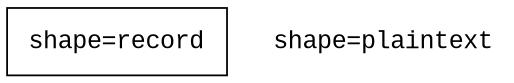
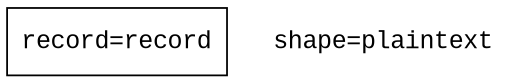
node "shape=record": label "shape=record" -> "record=record"
